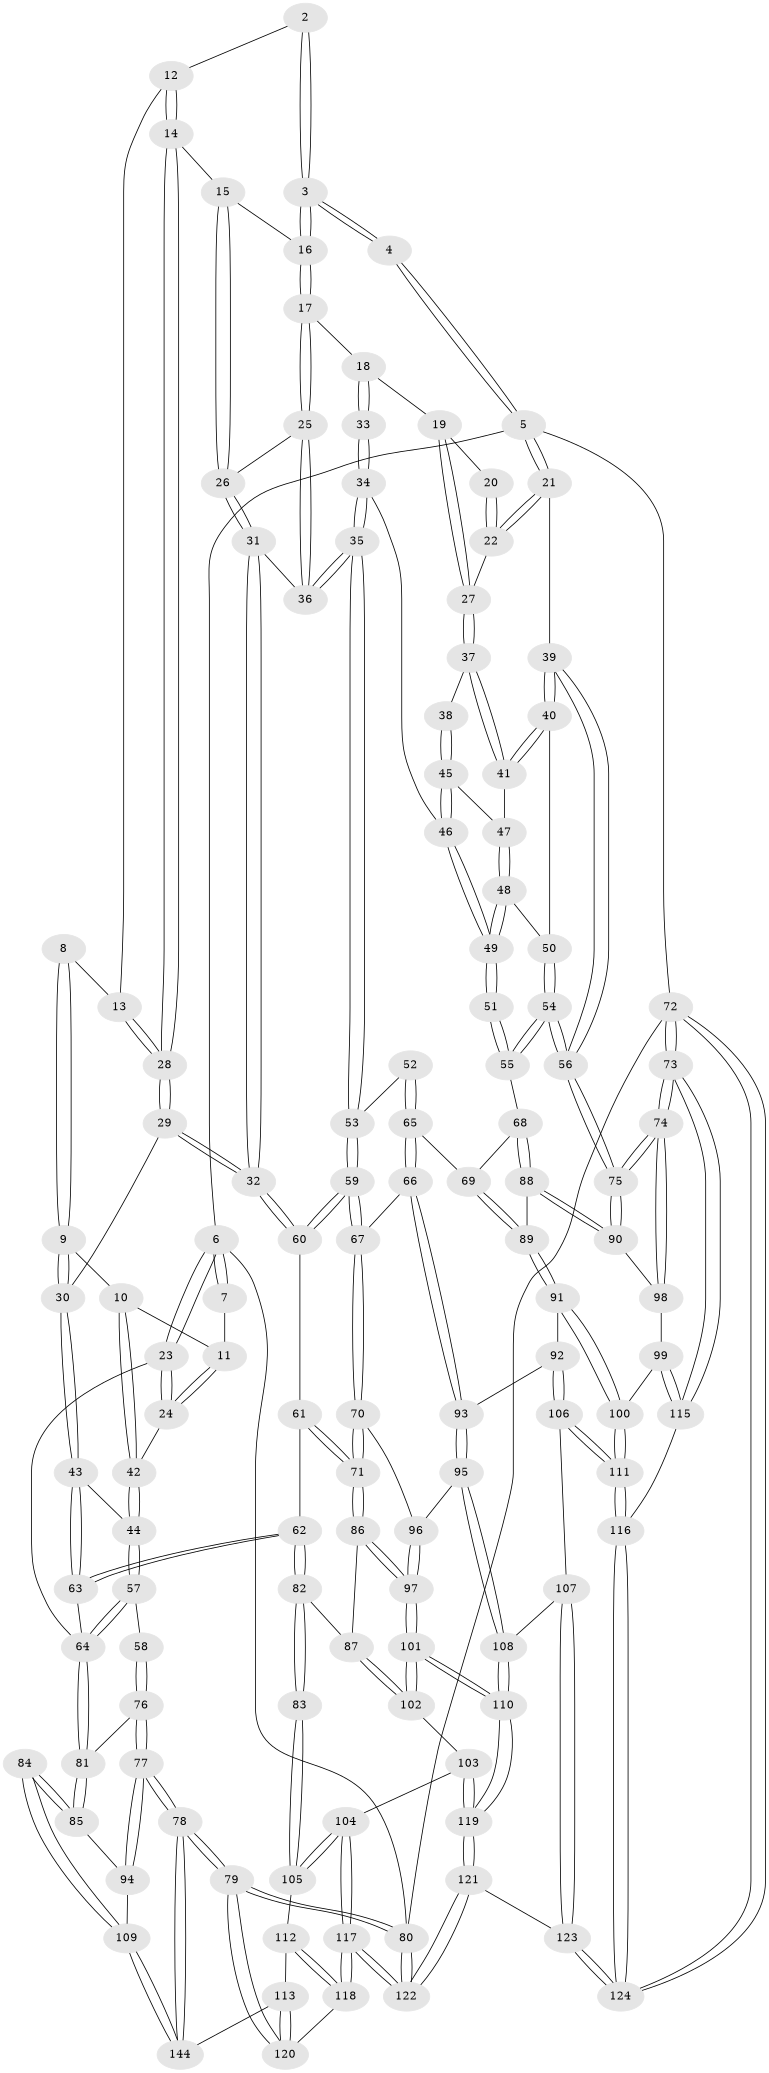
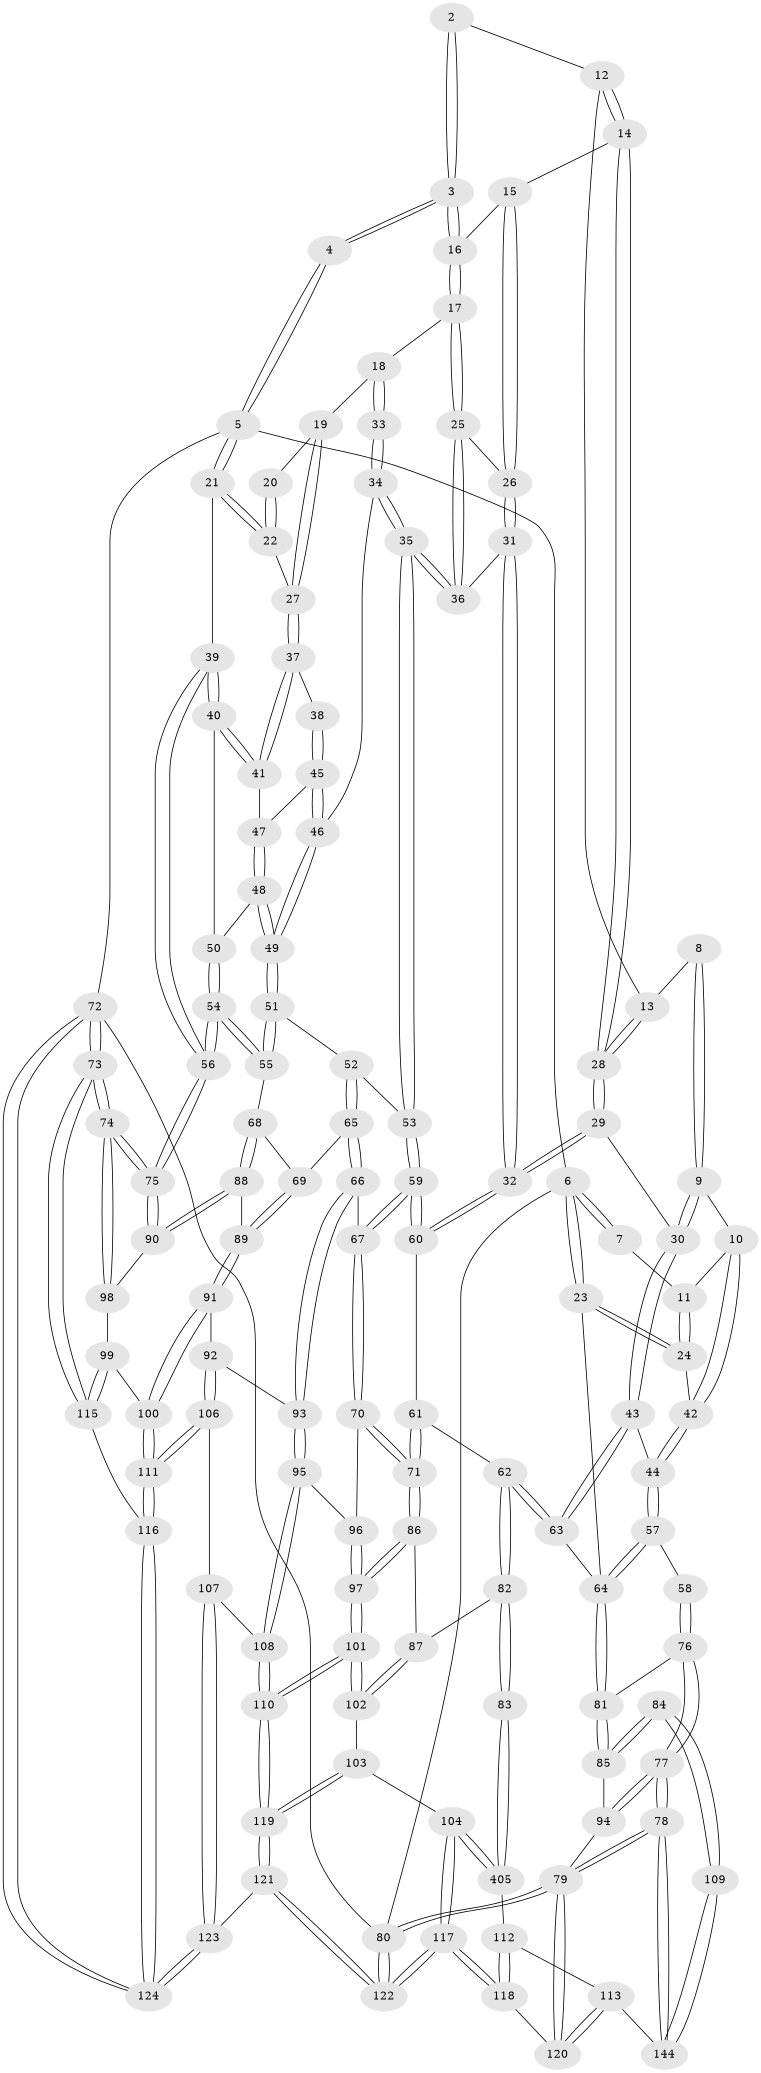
edge "51" -- "52": added
node "105": label "105" -> "405"
edge "94" -- "109": now "94" -- "79"
